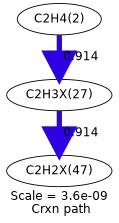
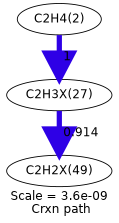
edge "C2H4(2)" -> "C2H3X(27)": label " 0.914" -> " 1"
node "C2H2X(47)": label "C2H2X(47)" -> "C2H2X(49)"
